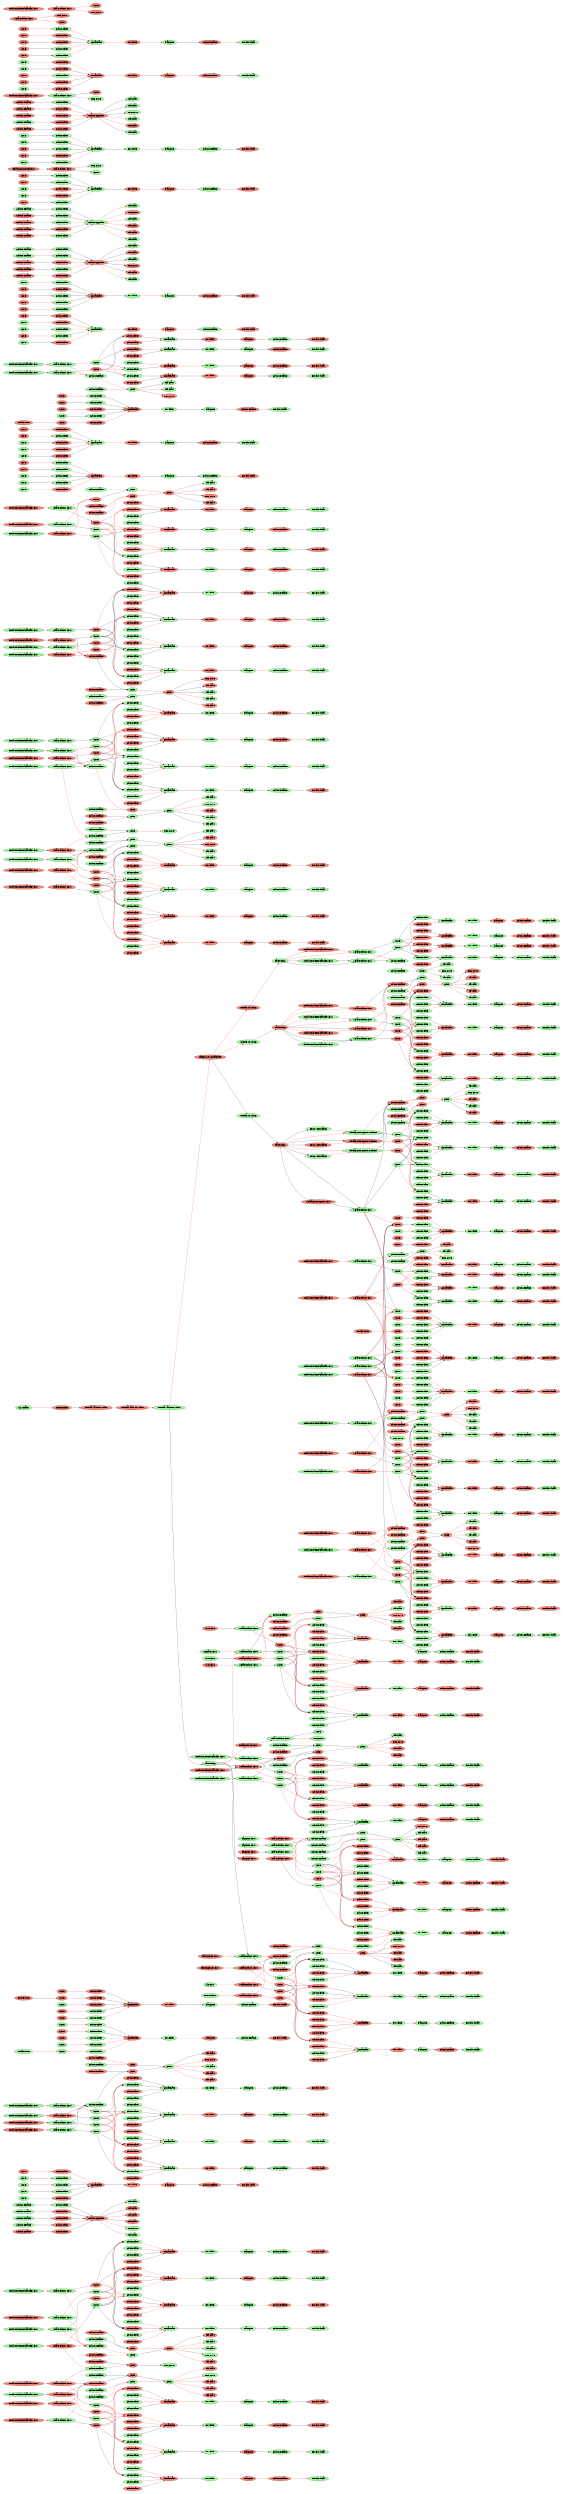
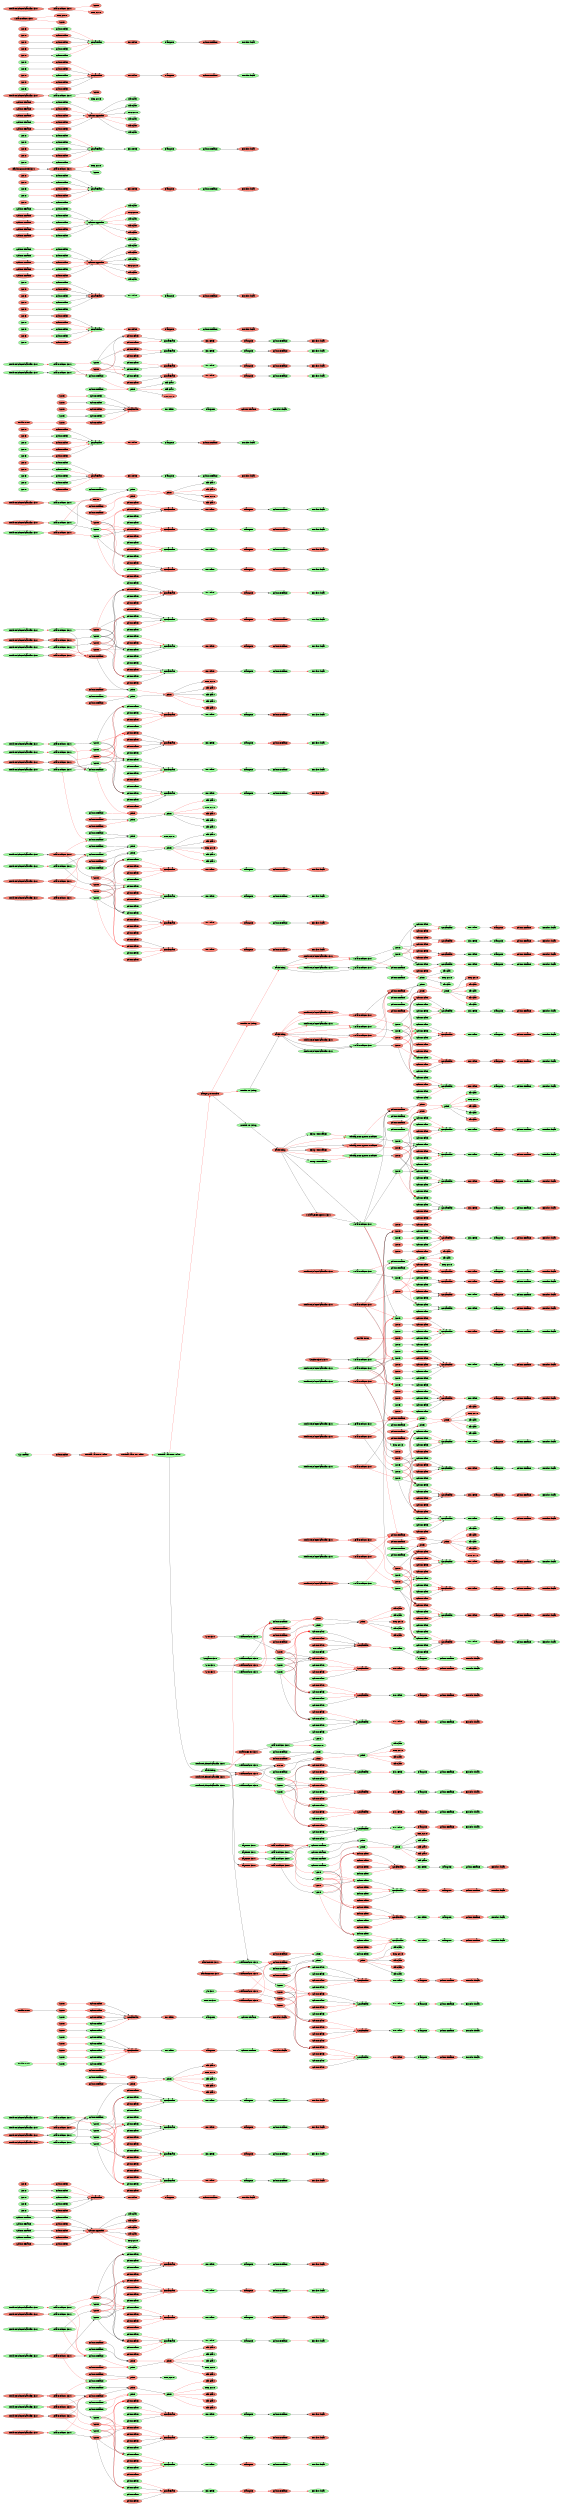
node "Category To Concatenate": label "Category To Concatenate" -> "Category To Number"
node "SimpleLogistic _3_7_": added
